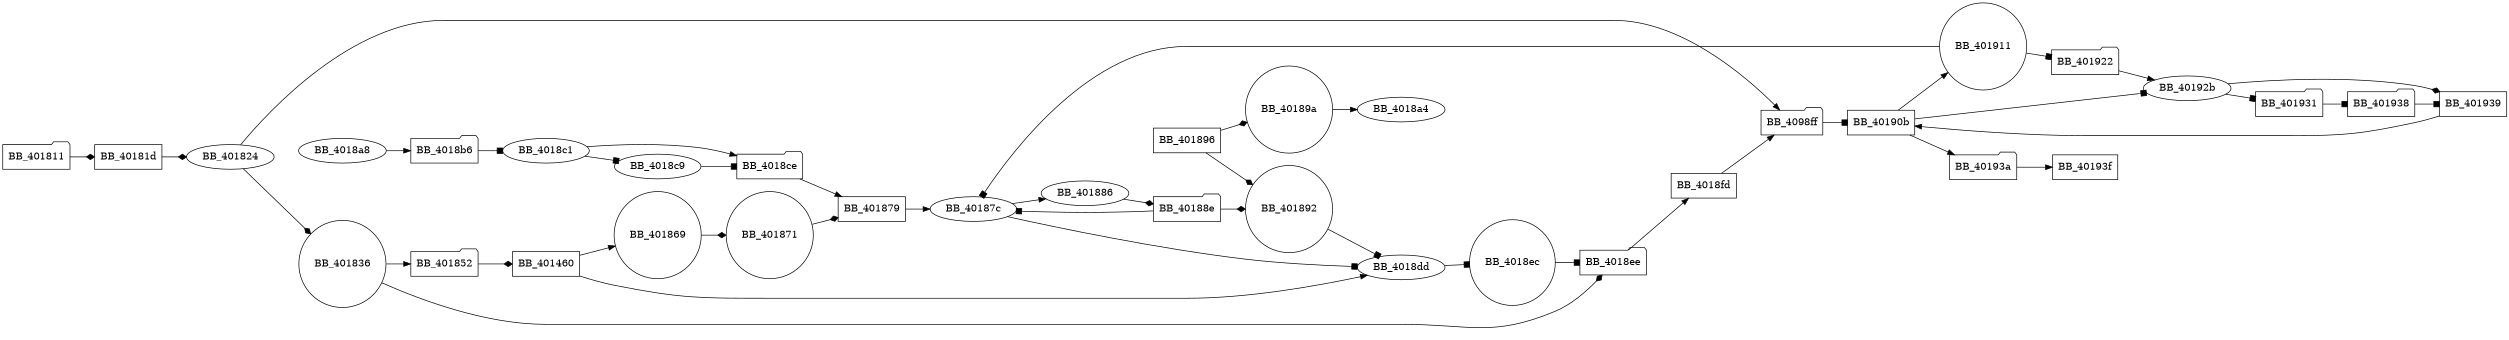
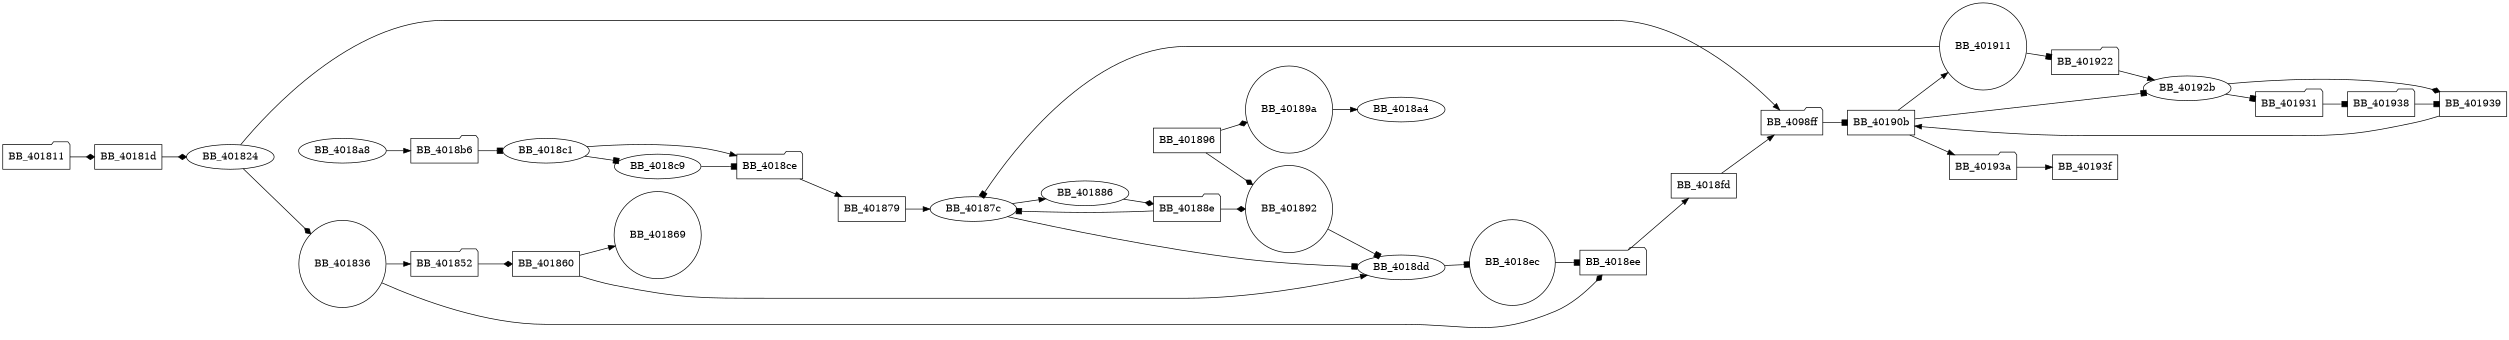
node "BB_401871": removed
node "BB_401460": label "BB_401460" -> "BB_401860"
